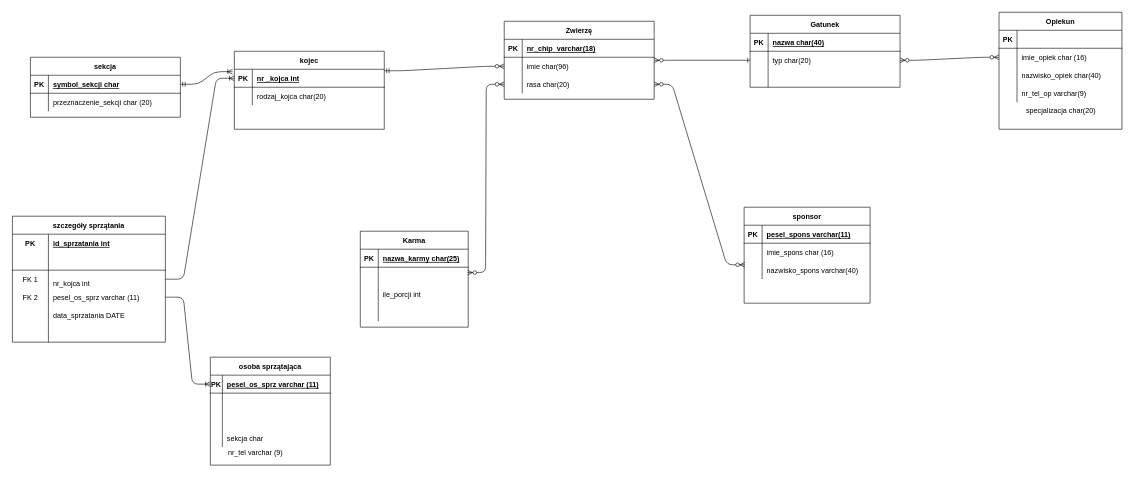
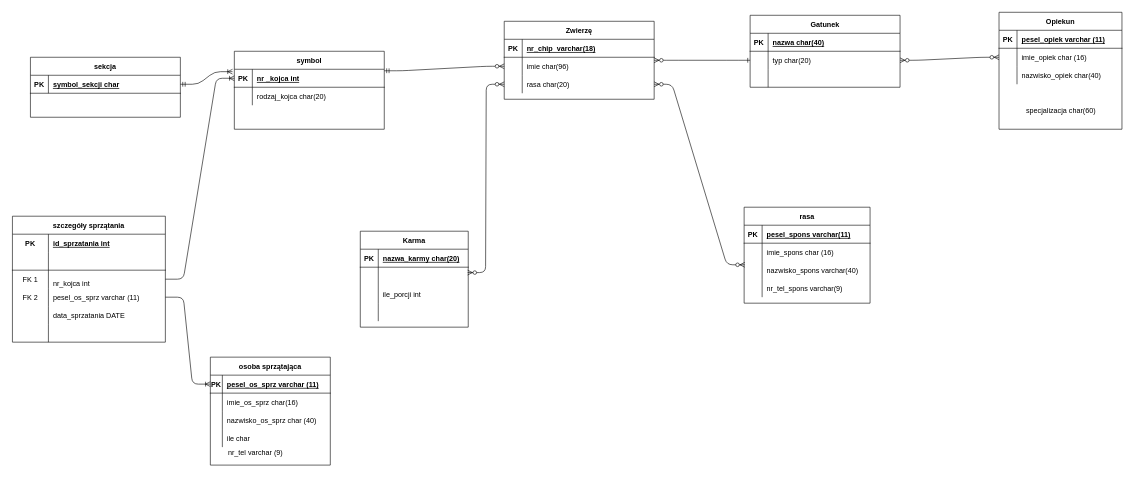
node "pesel_opiek varchar (11)": added
node "kojec": label "kojec" -> "symbol"
node "nr_tel_op varchar(9)": removed
node "przeznaczenie_sekcji char (20)": removed
node "specjalizacja char(20)": label "specjalizacja char(20)" -> "specjalizacja char(60)"
node "sponsor": label "sponsor" -> "rasa"
node "nazwa_karmy char(25)": label "nazwa_karmy char(25)" -> "nazwa_karmy char(20)"
node "nr_tel_spons varchar(9)": added
node "imie_os_sprz char(16)": added
node "nazwisko_os_sprz char (40)": added
node "sekcja char": label "sekcja char" -> "ile char"
